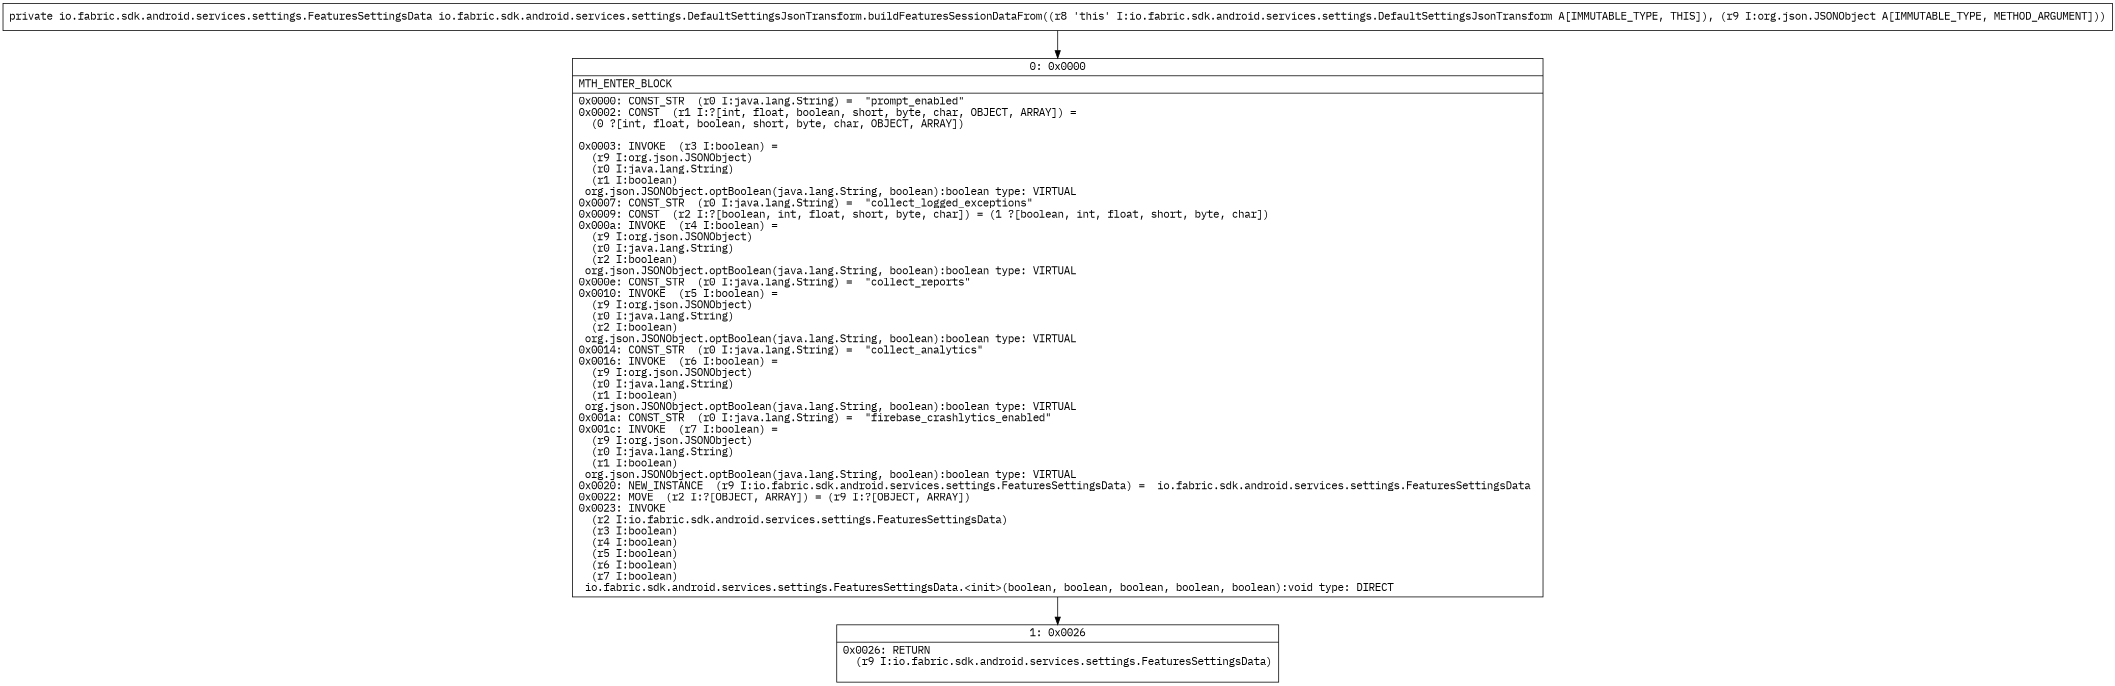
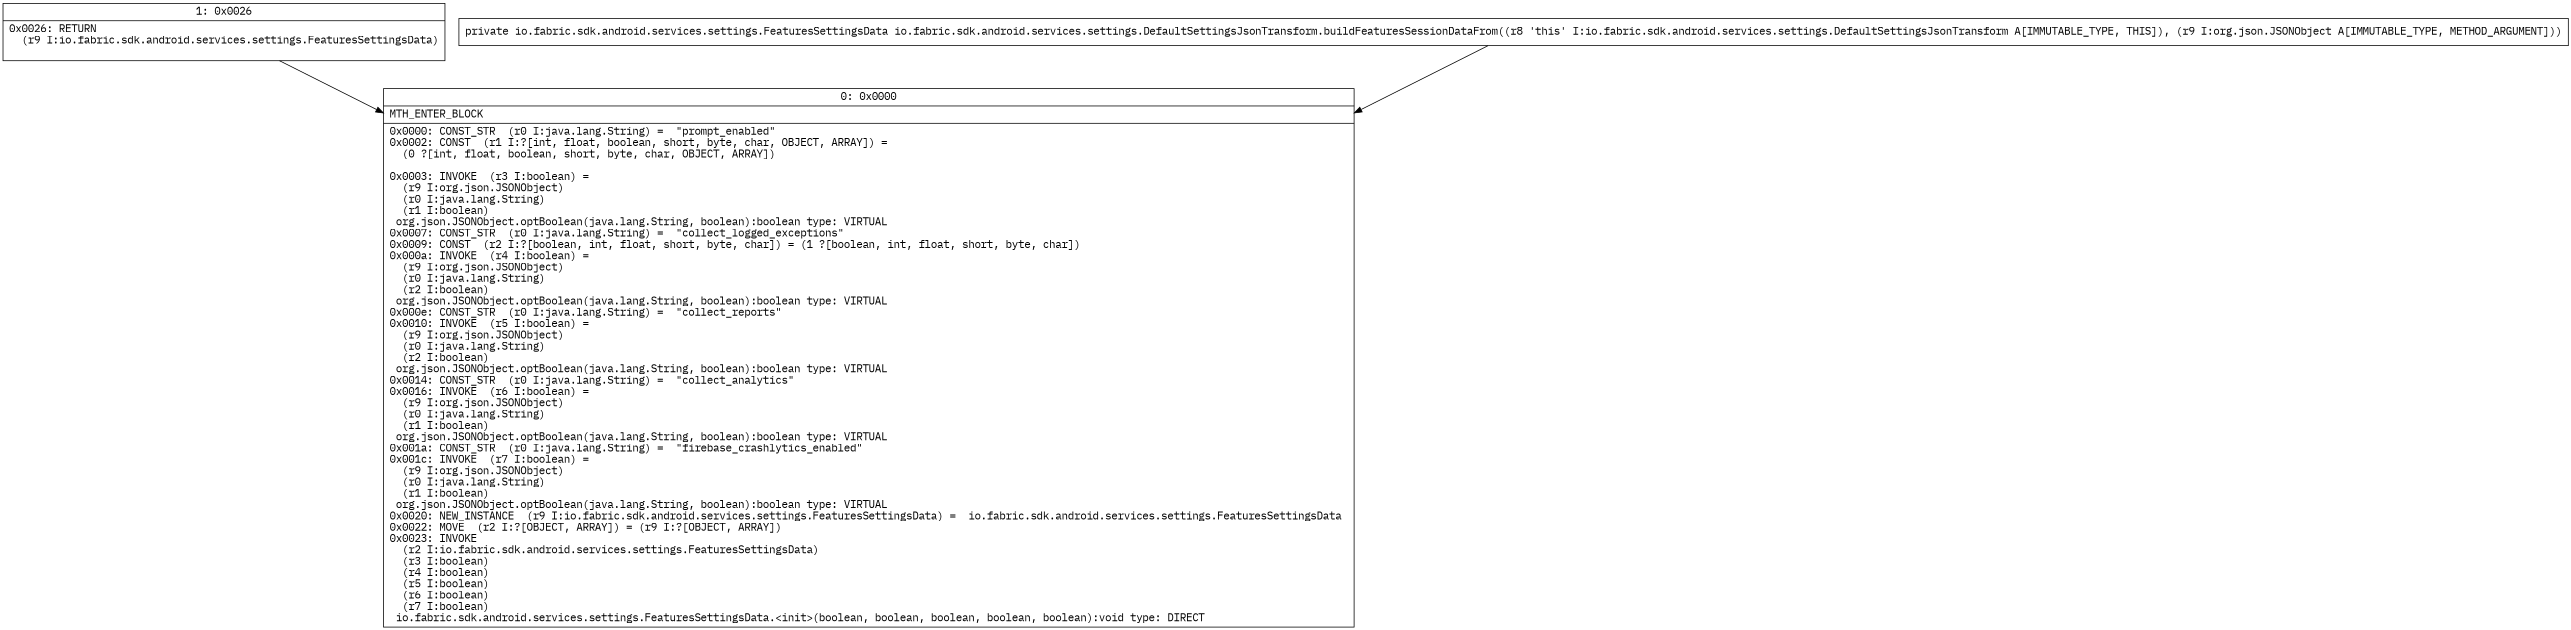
edge "0: 0x0000" -> "1: 0x0026": reversed
